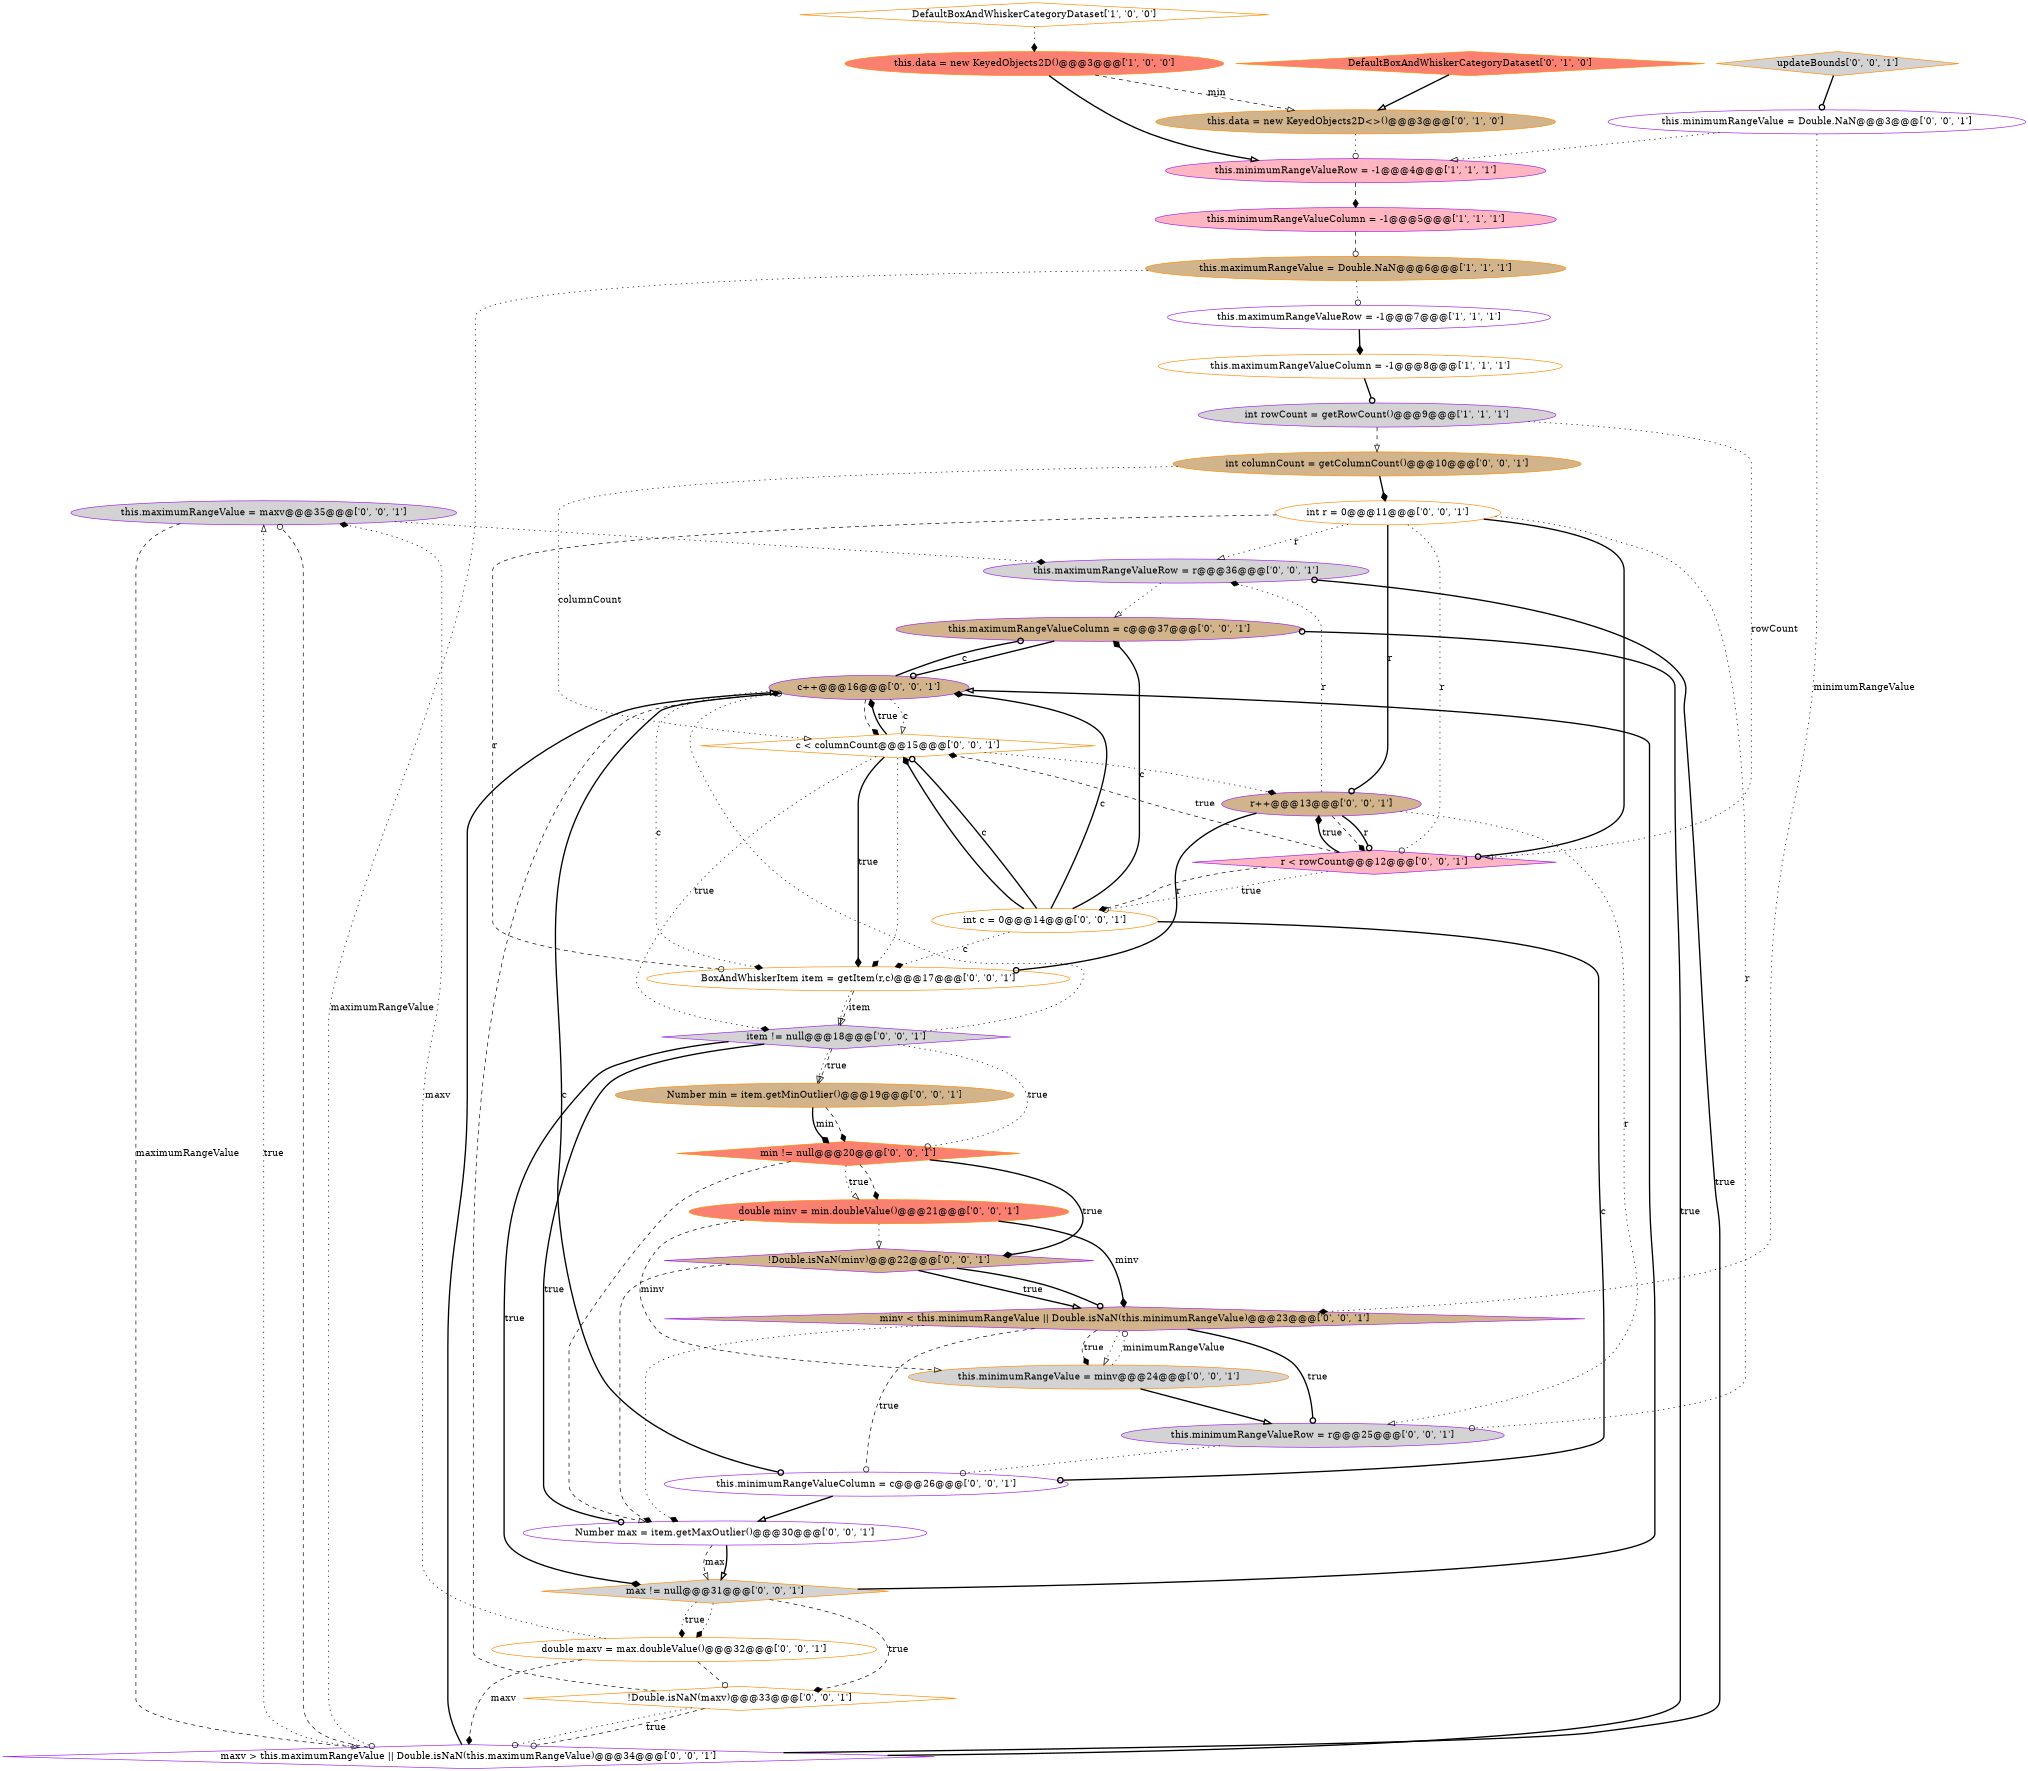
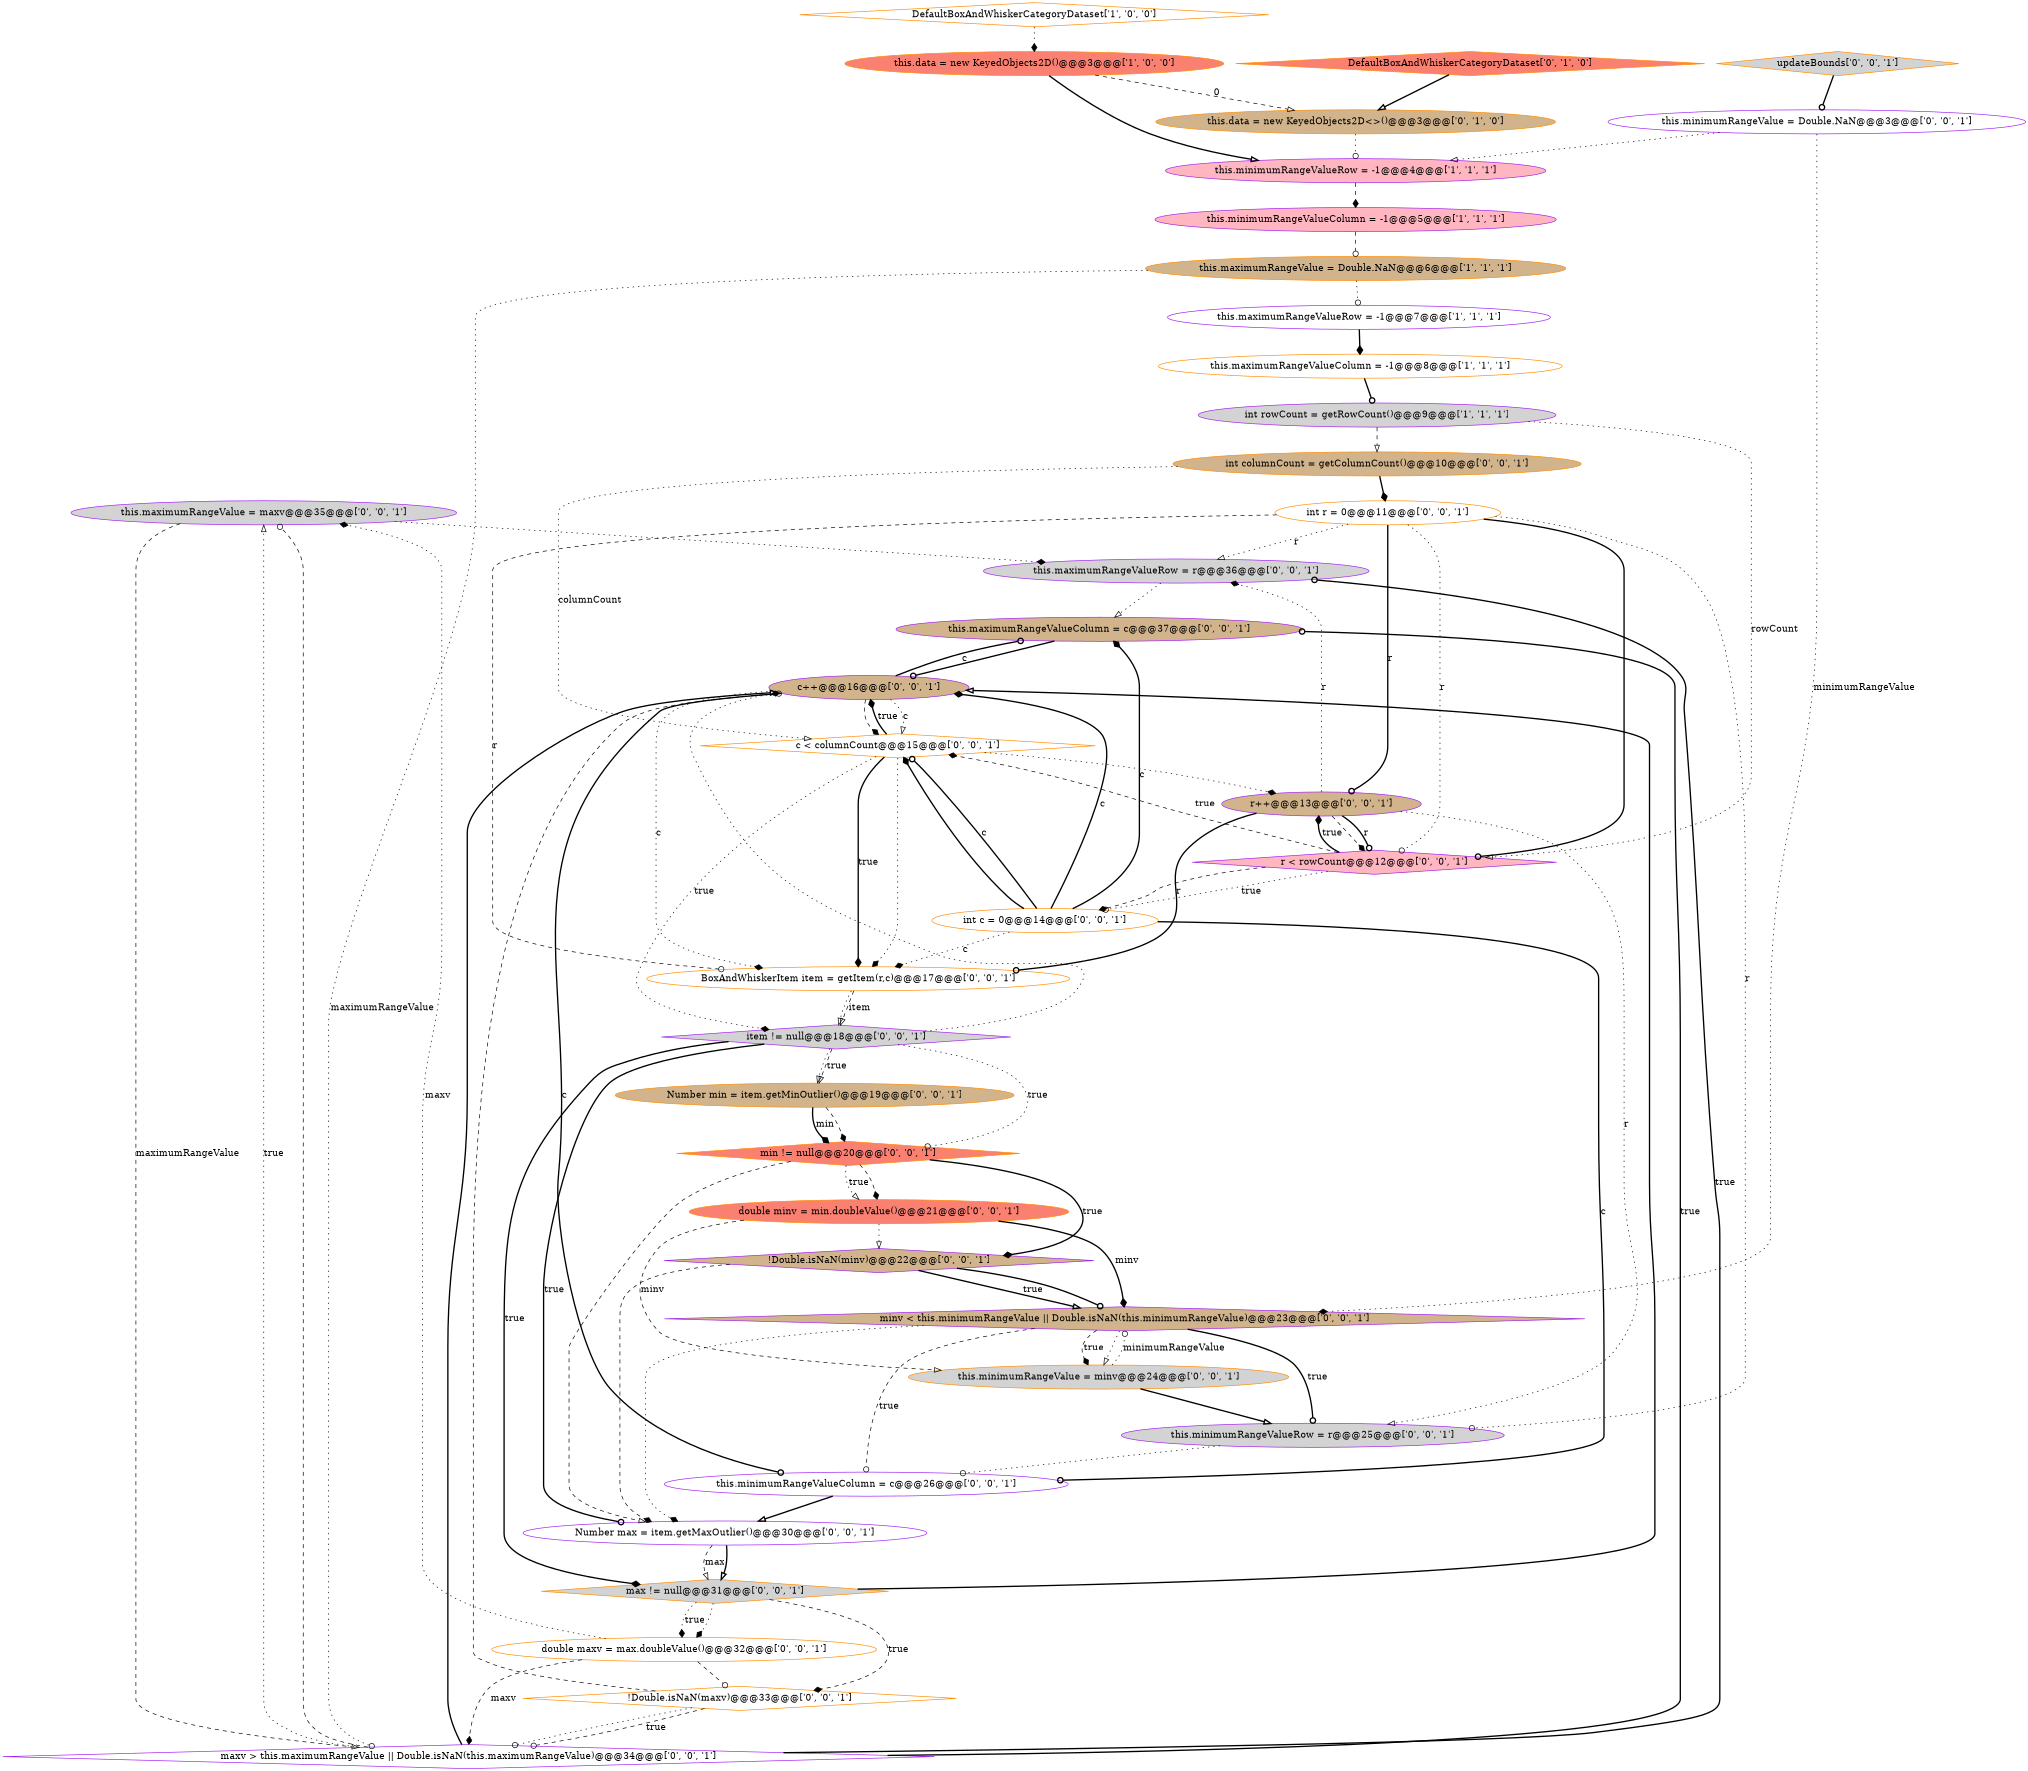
edge "this.data = new KeyedObjects2D()@@@3@@@['1', '0', '0']" -> "this.data = new KeyedObjects2D<>()@@@3@@@['0', '1', '0']": label "min" -> "0"
